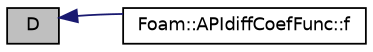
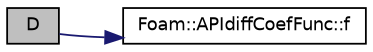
edge "Foam::APIdiffCoefFunc::f" -> "D": reversed
